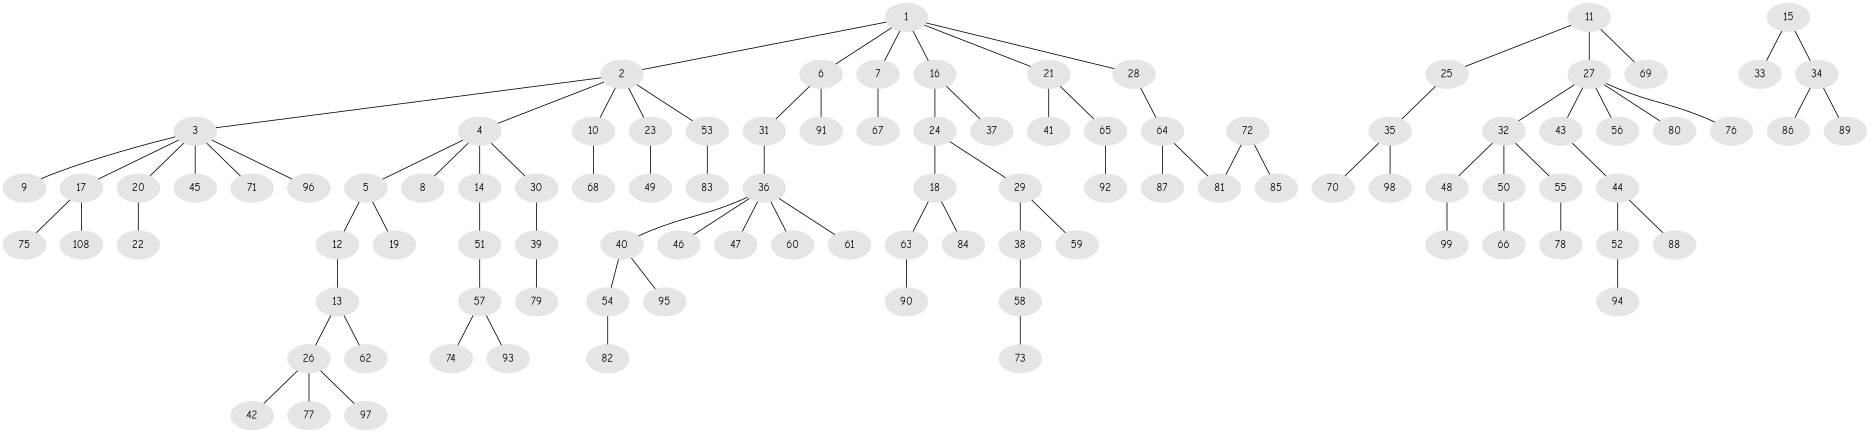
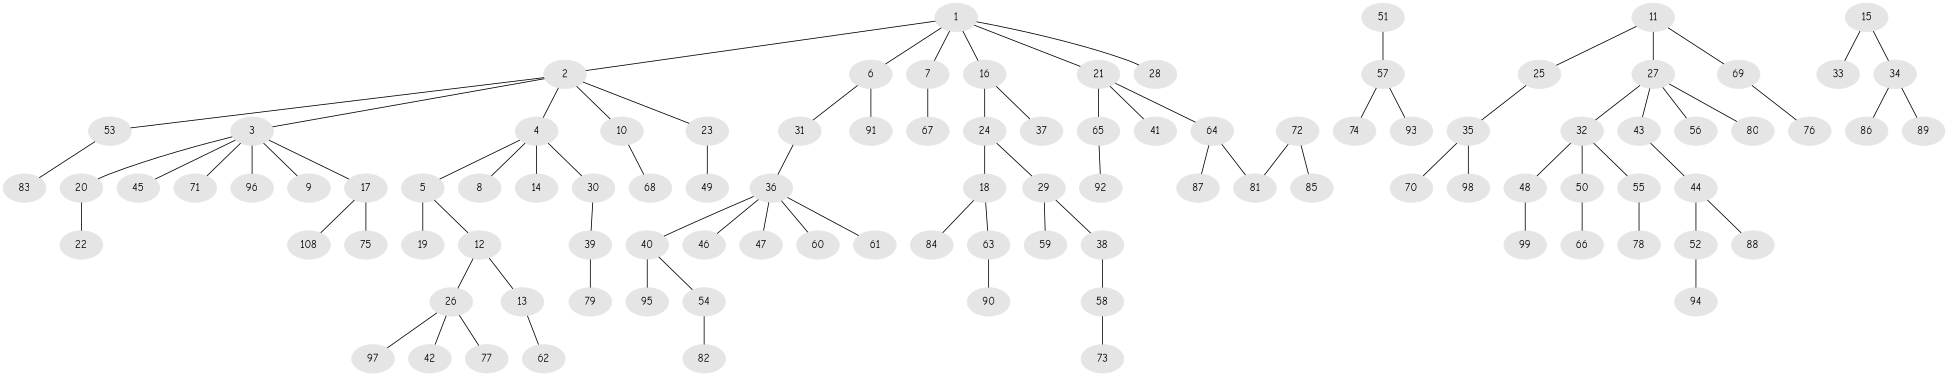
edge "28" -- "64": now "21" -- "64"
edge "27" -- "76": now "69" -- "76"
edge "14" -- "51": removed
edge "13" -- "26": now "12" -- "26"
